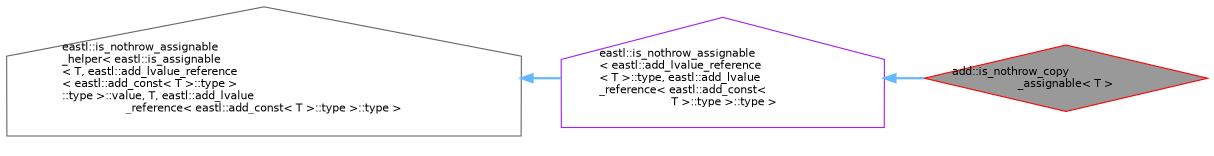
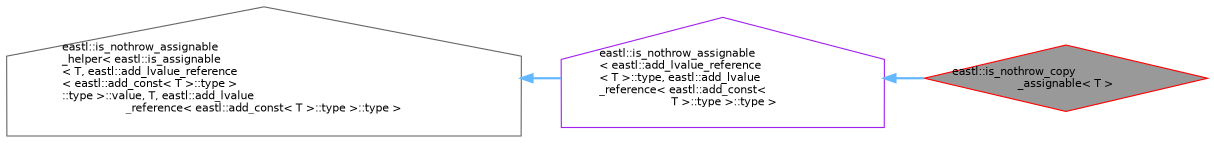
node "add::is_nothrow_copy _assignable< T >": label "add::is_nothrow_copy _assignable< T >" -> "eastl::is_nothrow_copy _assignable< T >"
